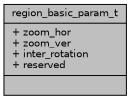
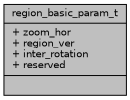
node "region_basic_param_t": text "+ zoom_ver" -> "+ region_ver"
